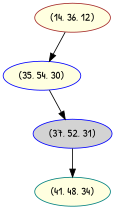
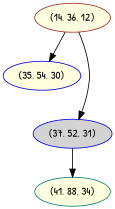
edge "(35, 54, 30)" -> "(37, 52, 31)": now "(14, 36, 12)" -> "(37, 52, 31)"
node "(41, 48, 34)": label "(41, 48, 34)" -> "(41, 88, 34)"
